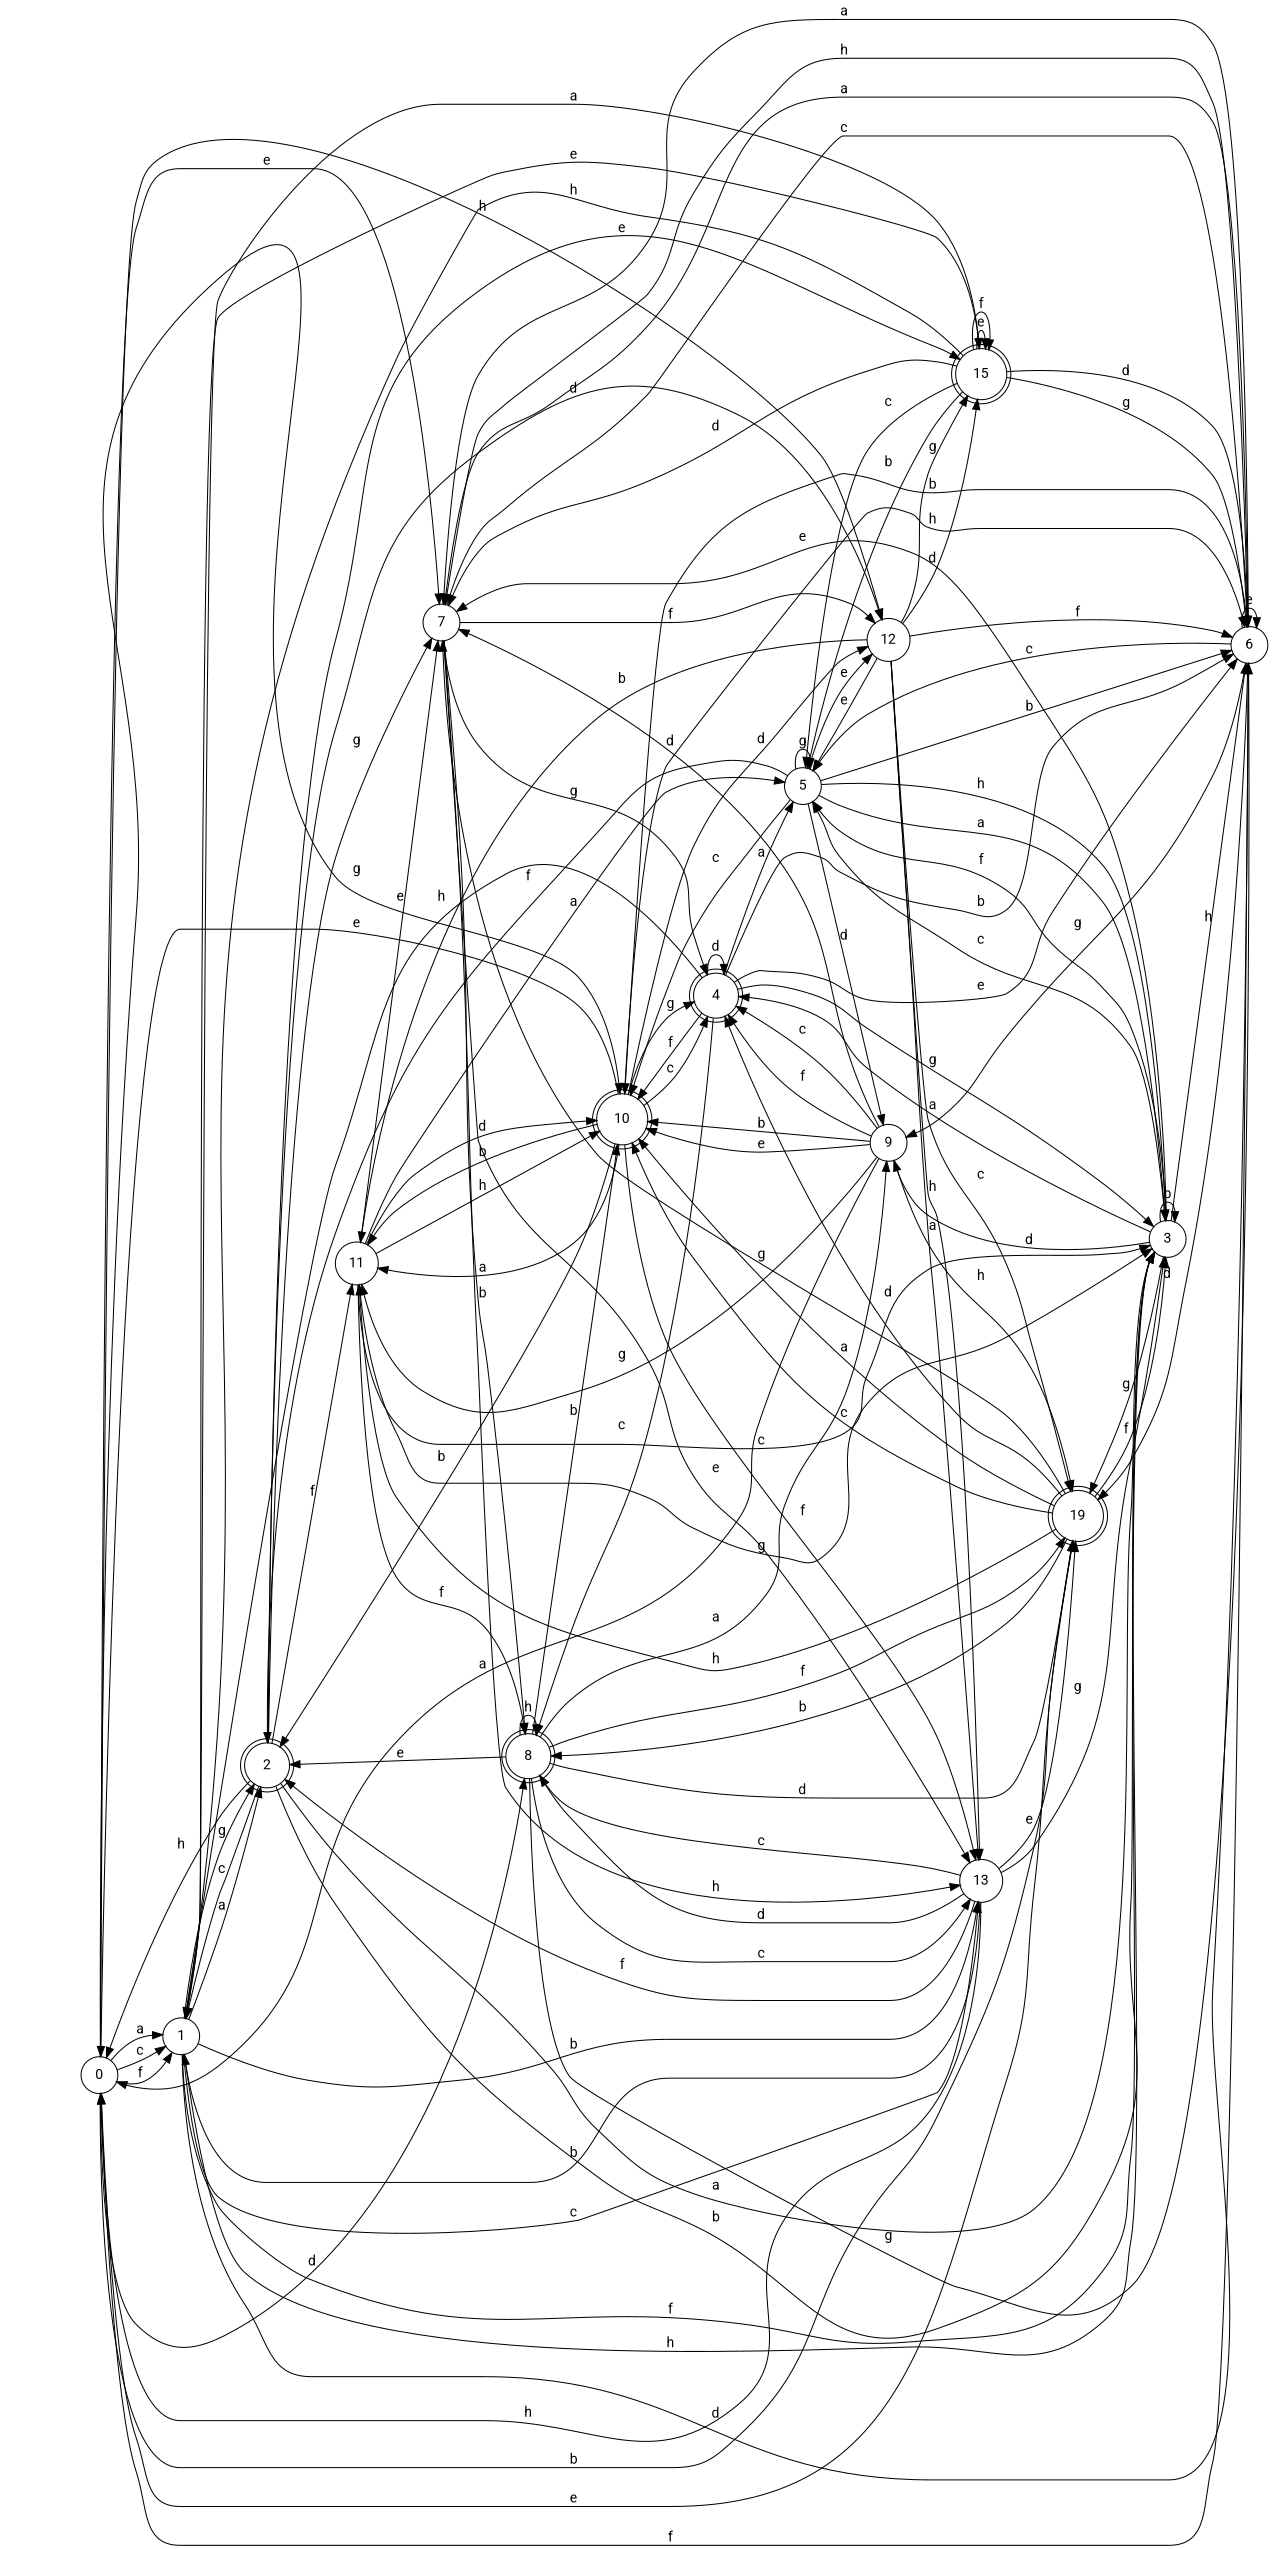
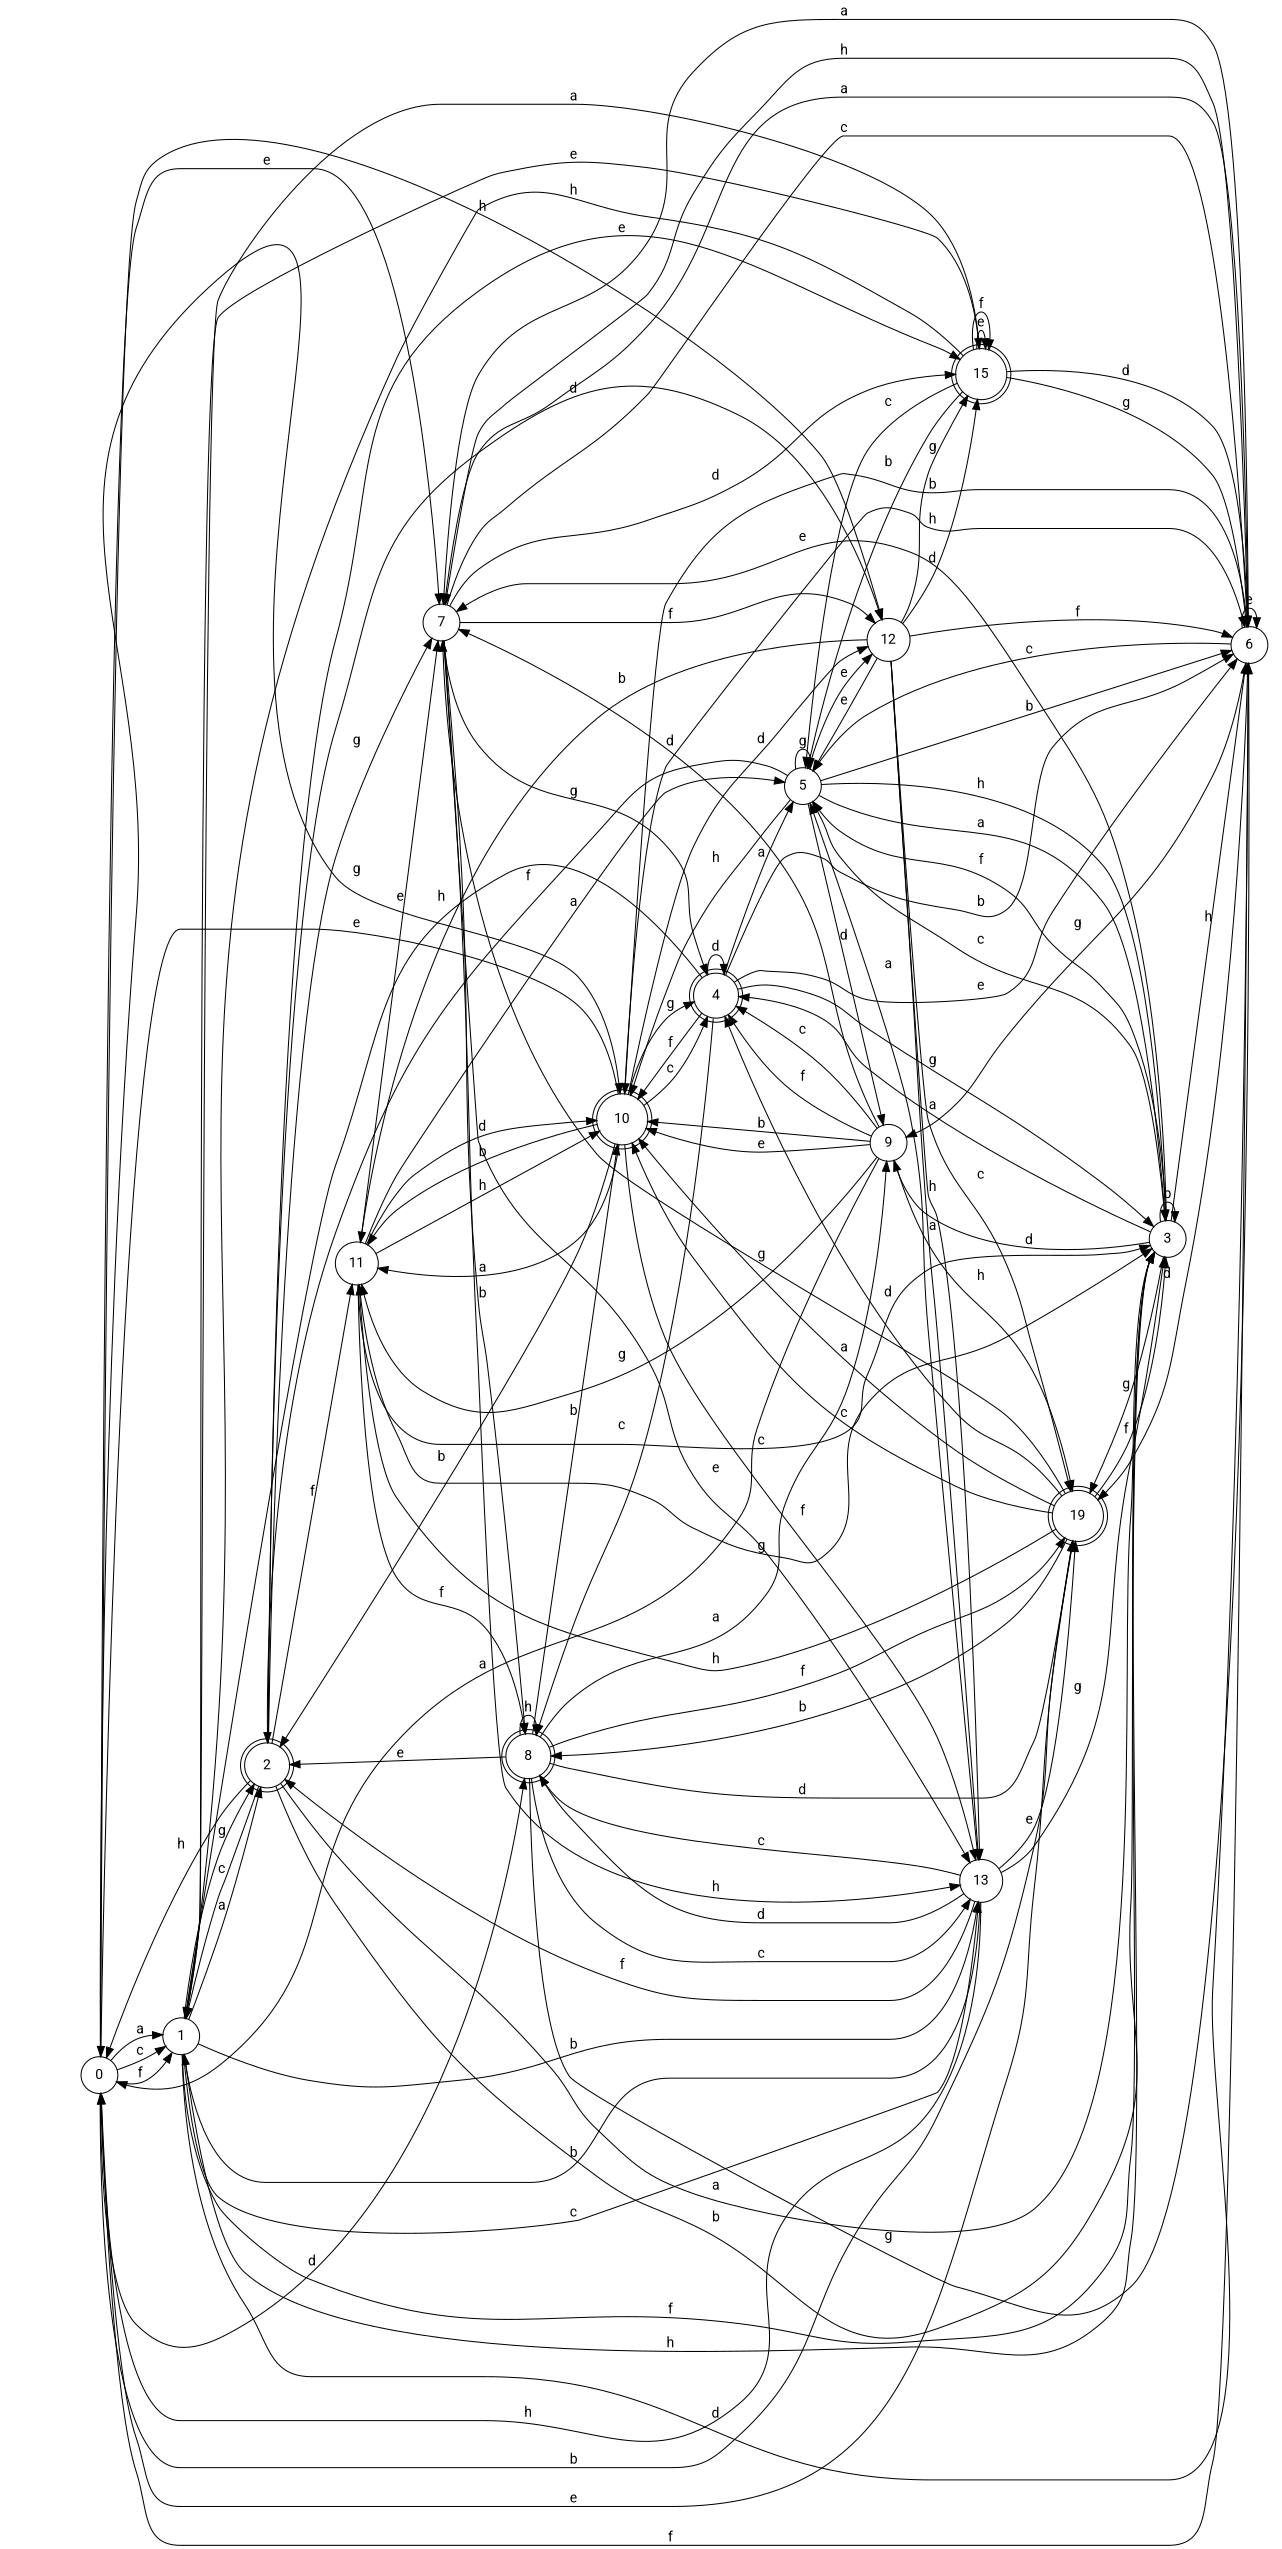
edge "15" -> "7": reversed
edge "5" -> "10": label "c" -> "h"
edge "13" -> "5": added, label "a"
